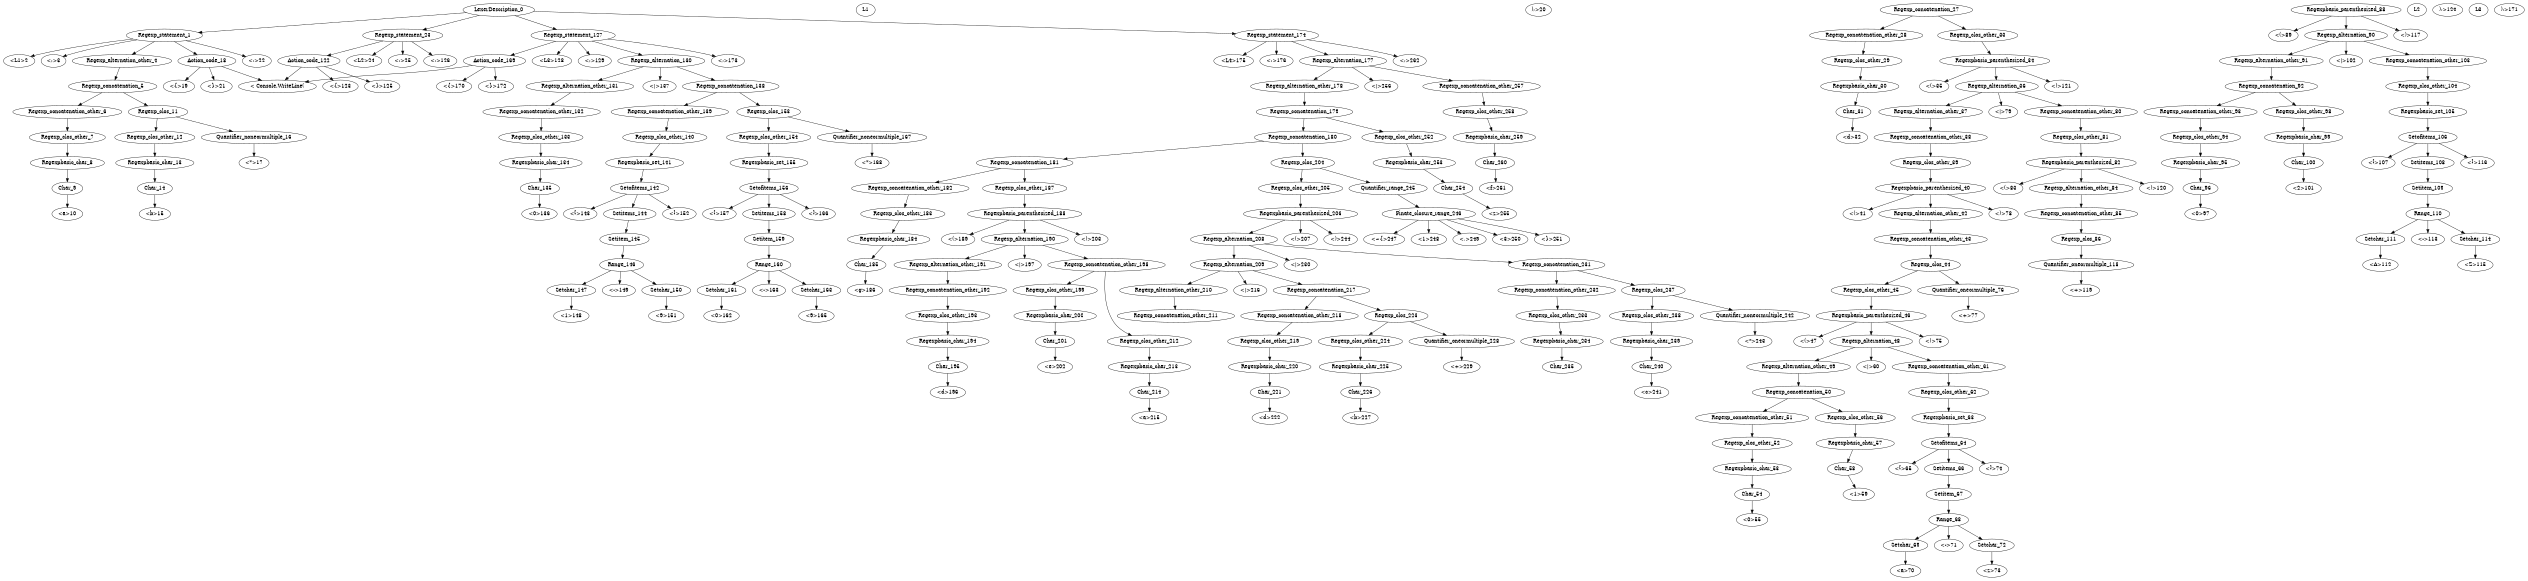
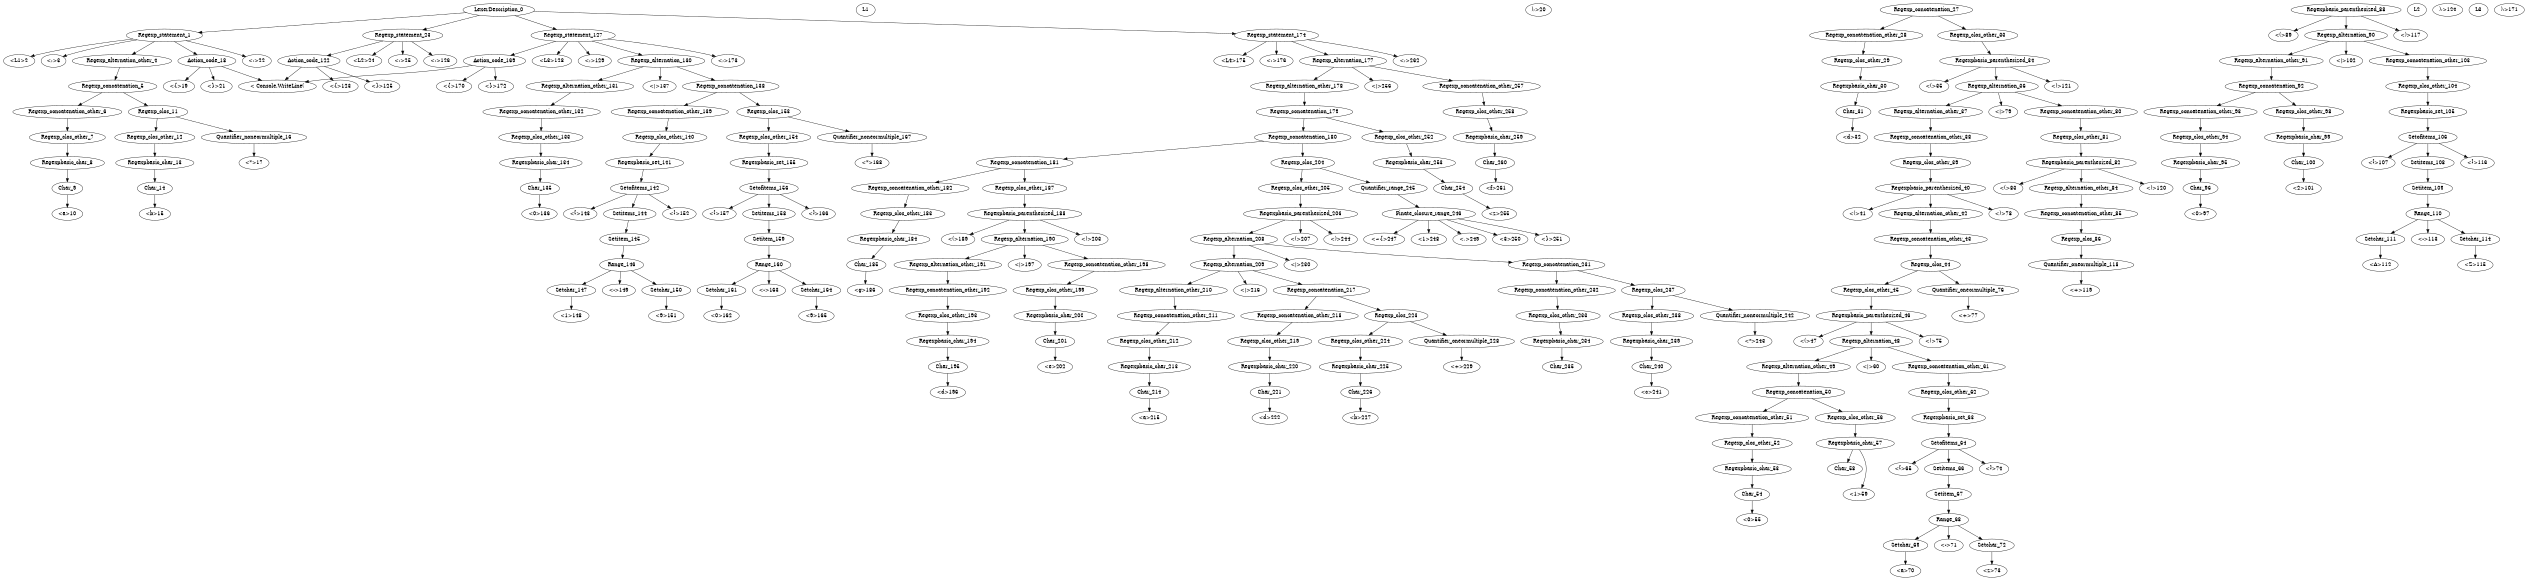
node "Setchar_163": label "Setchar_163" -> "Setchar_164"
edge "Regexp_concatenation_other_198" -> "Regexp_clos_other_212": now "Regexp_concatenation_other_211" -> "Regexp_clos_other_212"
edge "Char_58" -> "<1>59": now "Regexpbasic_char_57" -> "<1>59"
